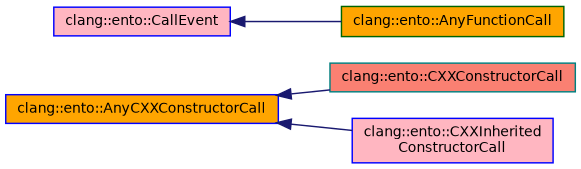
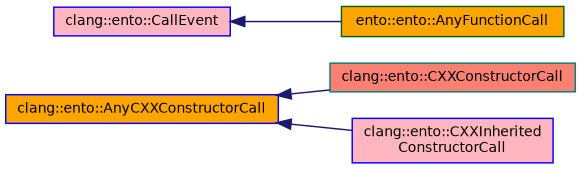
node "clang::ento::AnyFunctionCall": label "clang::ento::AnyFunctionCall" -> "ento::ento::AnyFunctionCall"
